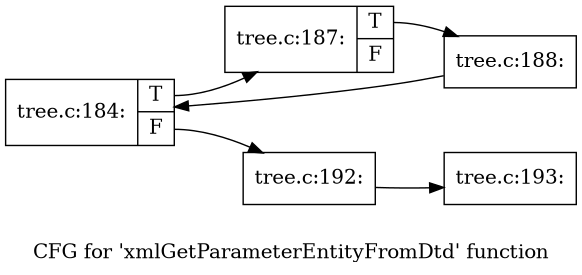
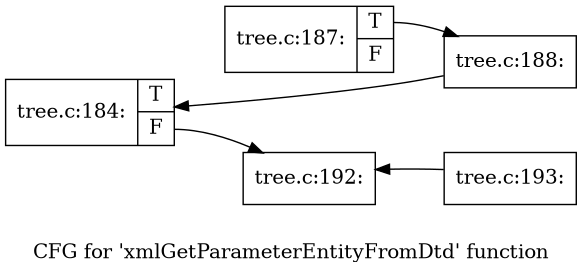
edge "tree.c:184:" -> "tree.c:187:": removed
edge "tree.c:192:" -> "tree.c:193:": reversed
